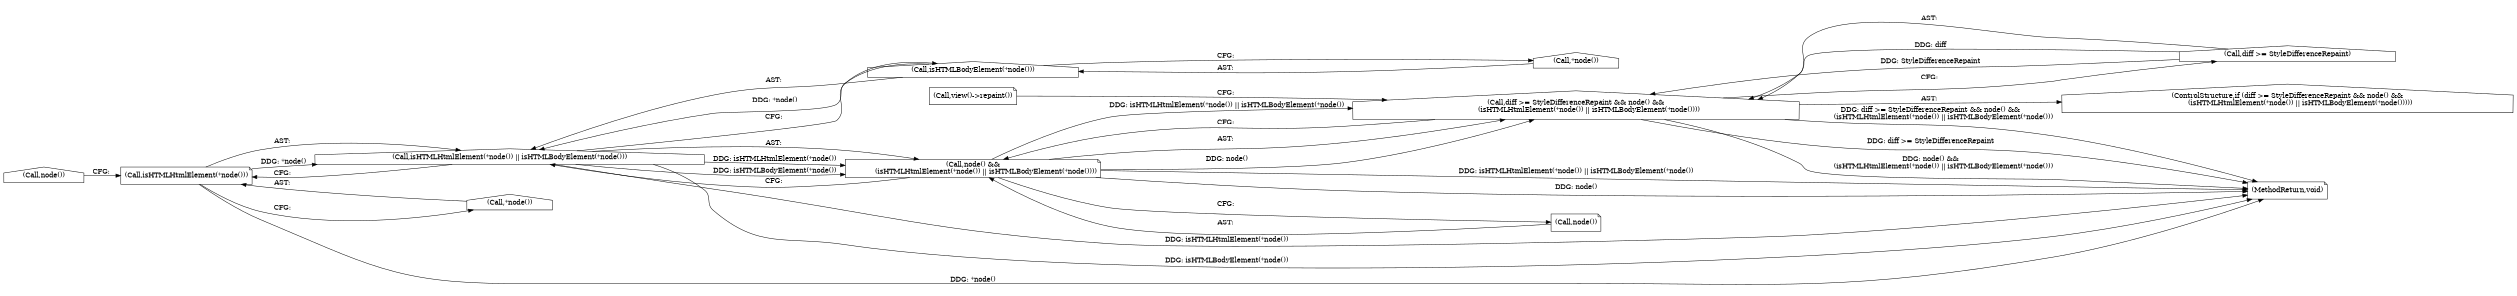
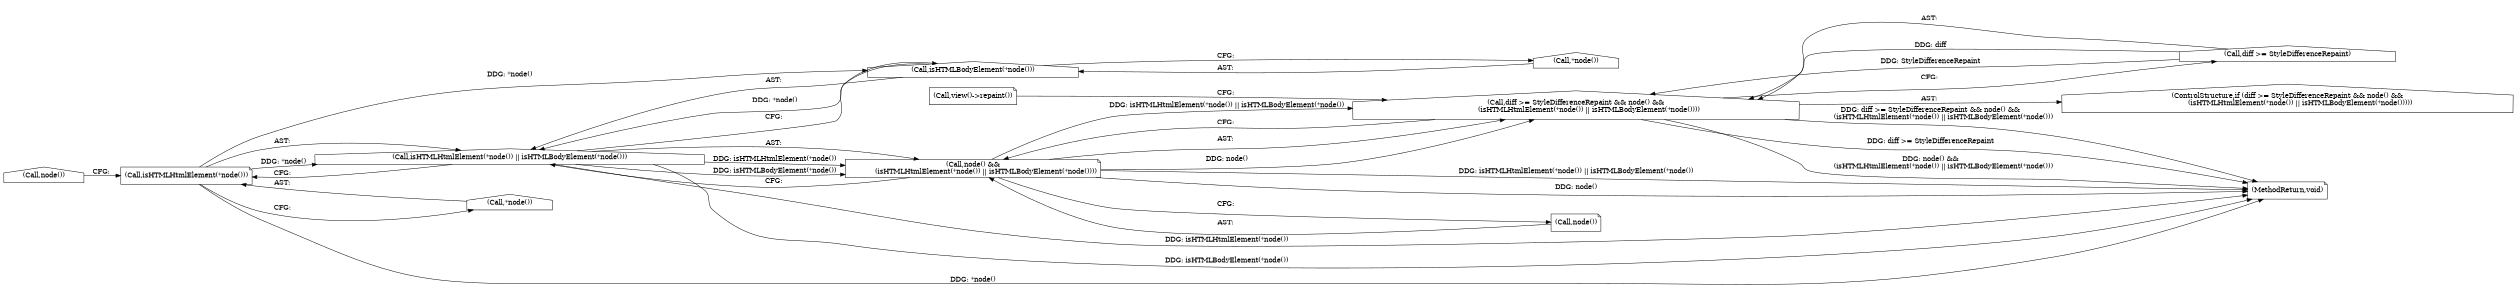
edge "(Call,isHTMLHtmlElement(*node()))" -> "(Call,isHTMLBodyElement(*node()))": added, label "DDG: *node()"
